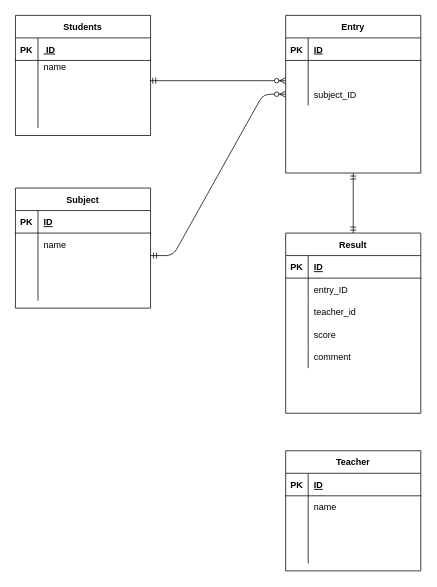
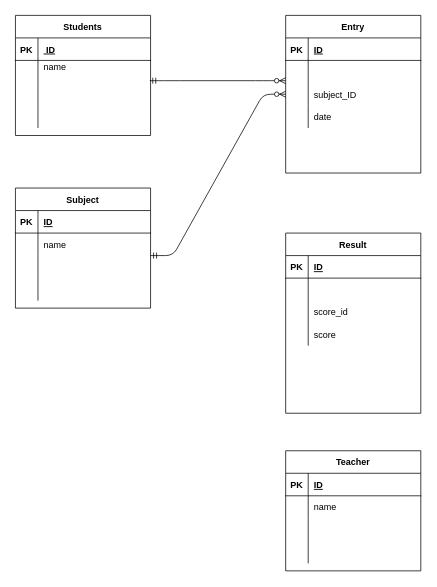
node "date": added
edge "Entry" -- "Result": removed
node "entry_ID": removed
node "teacher_id": label "teacher_id" -> "score_id"
node "comment": removed
